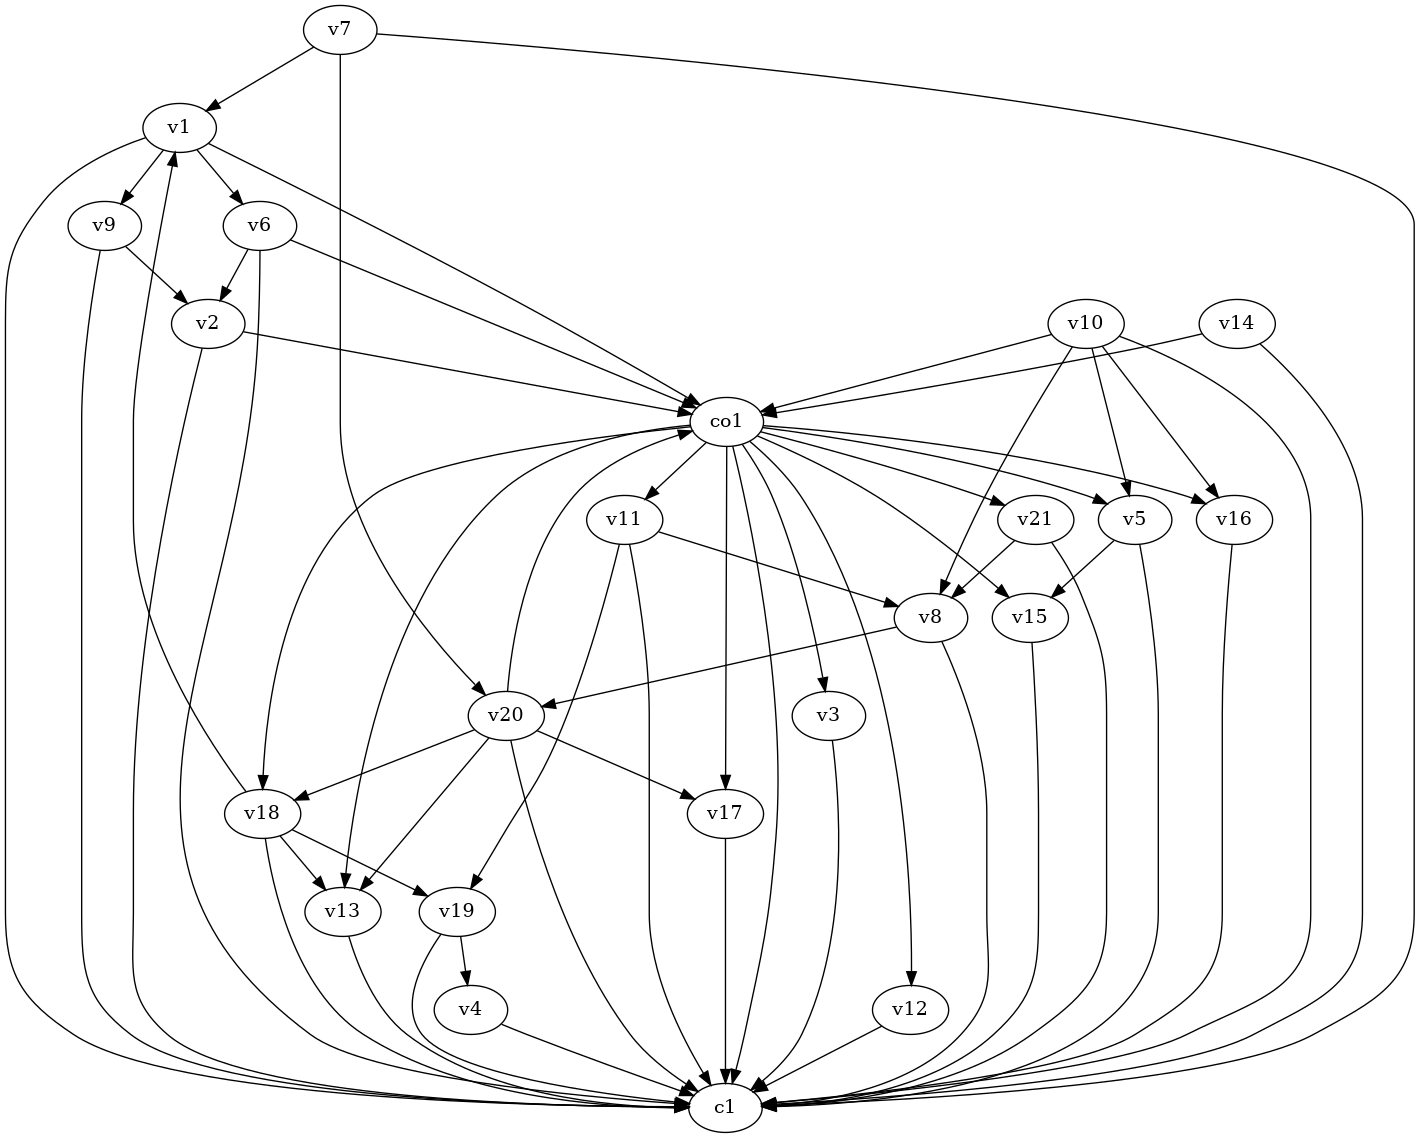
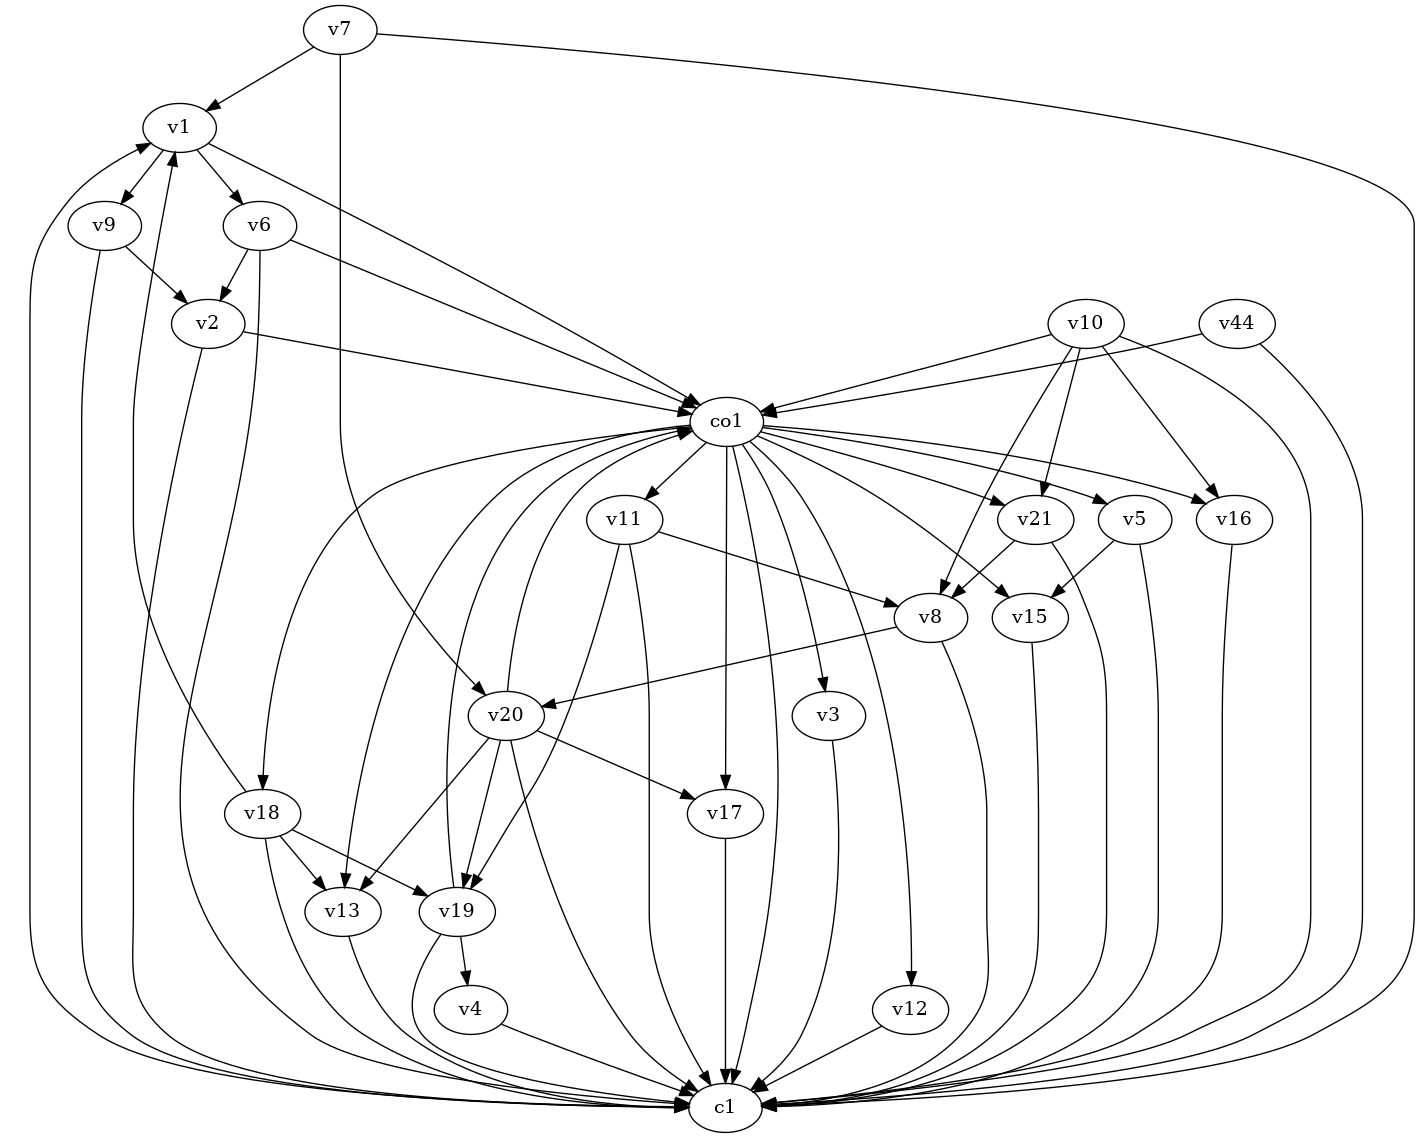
node "v14": label "v14" -> "v44"
edge "v10" -> "v5": now "v10" -> "v21"
edge "v19" -> "co1": added
edge "v20" -> "v18": now "v20" -> "v19"
edge "v1" -> "c1": reversed
